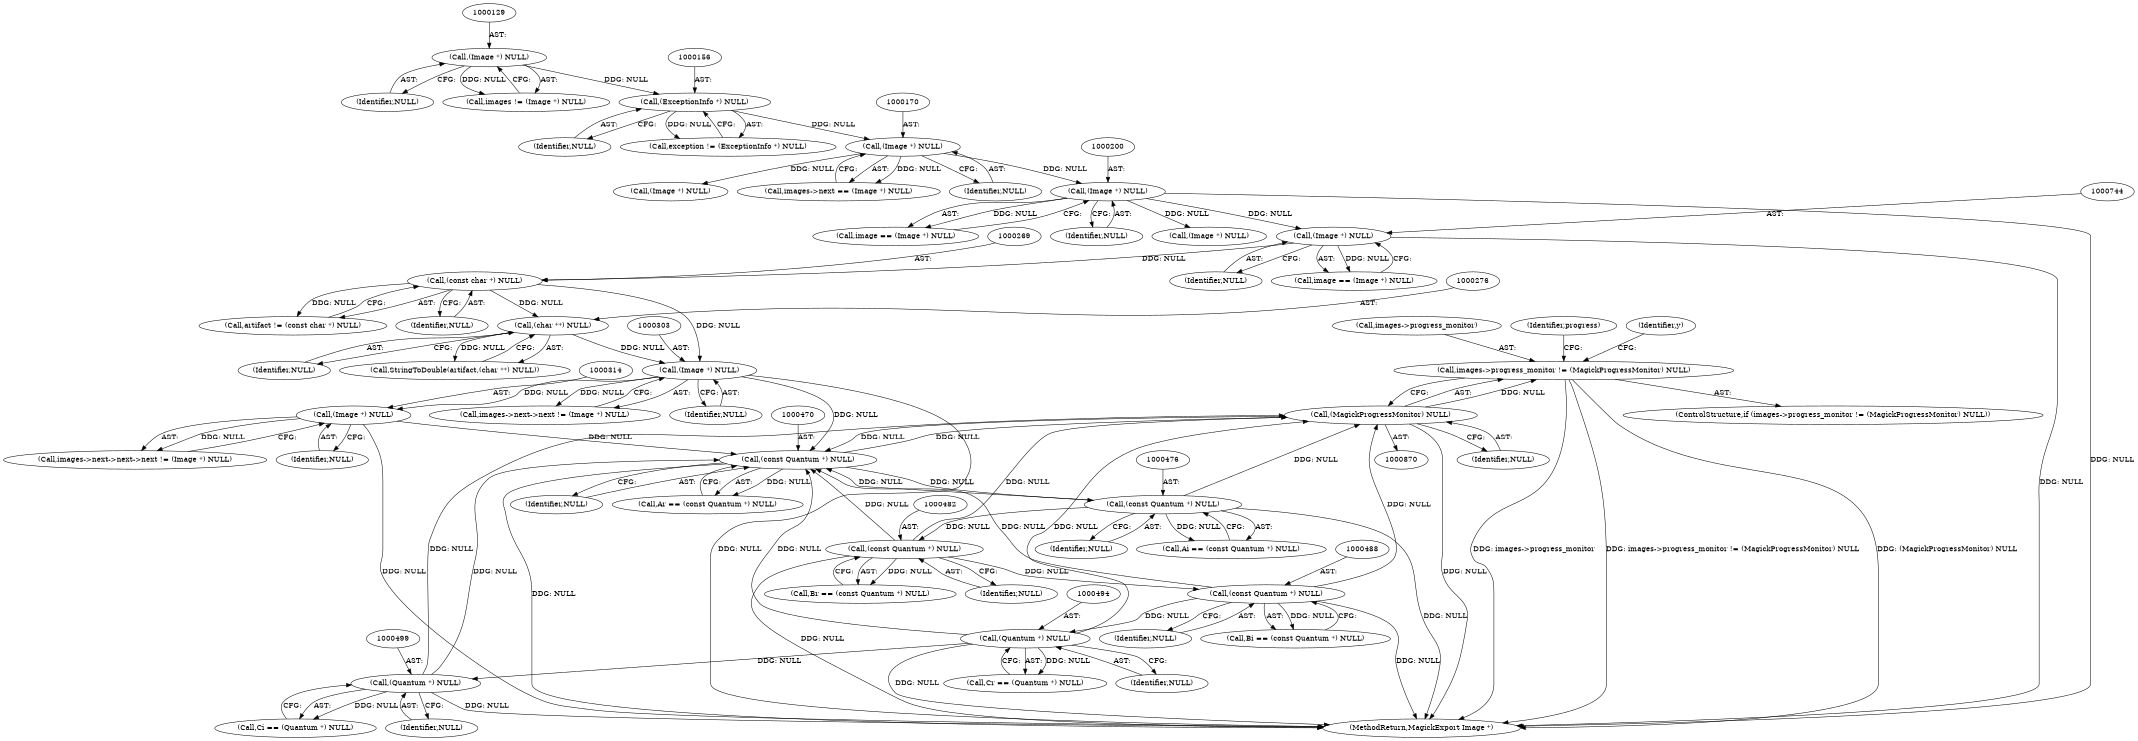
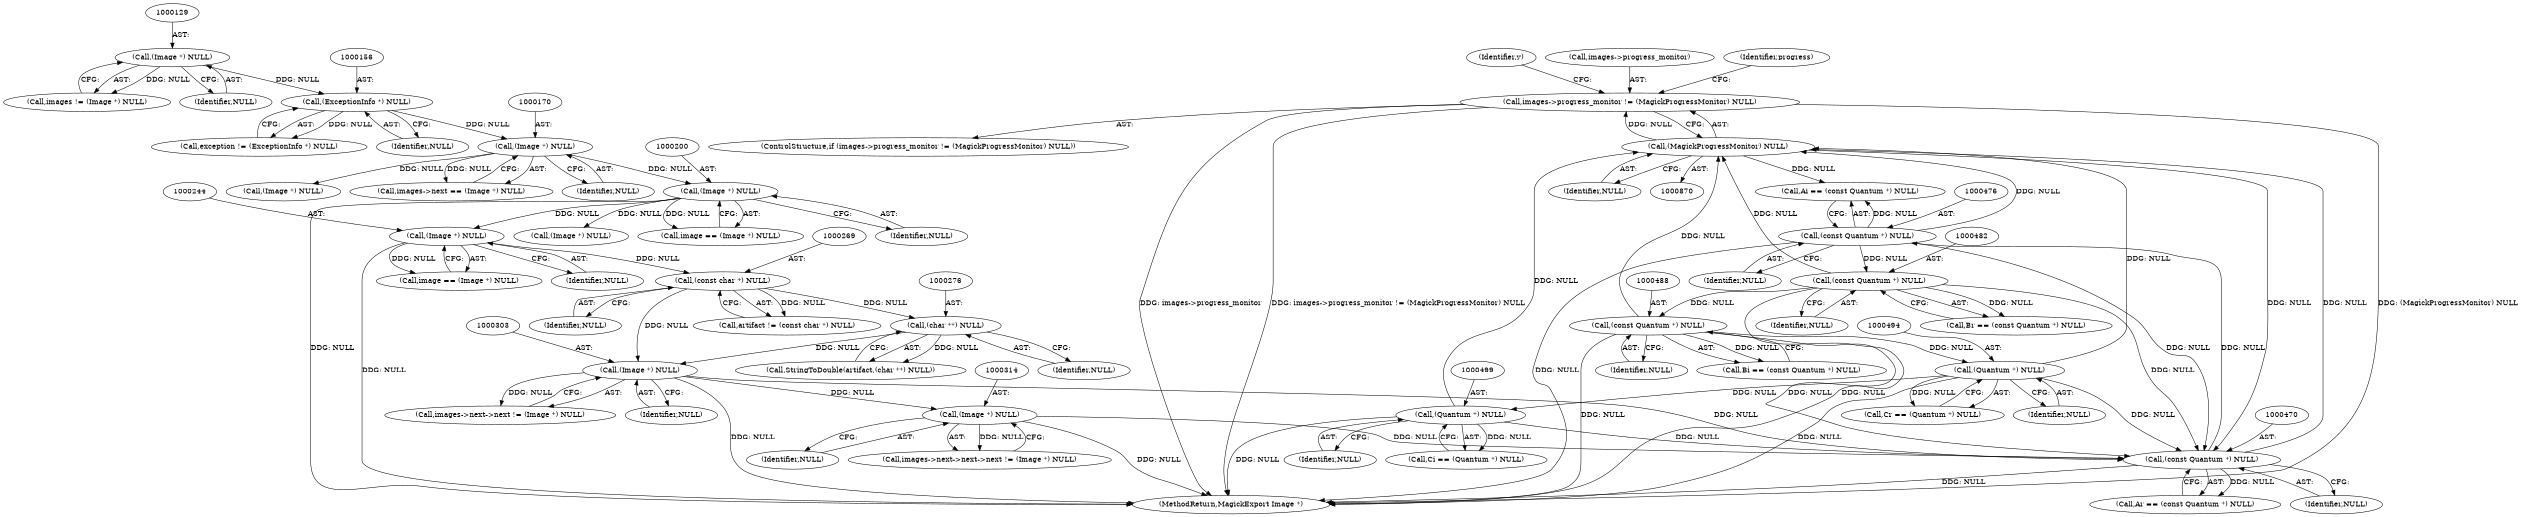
node "1000744": label "1000744" -> "1000244"
edge "(Call,(MagickProgressMonitor) NULL)" -> "(MethodReturn,MagickExport Image *)": now "(Call,(MagickProgressMonitor) NULL)" -> "(Call,Ai == (const Quantum *) NULL)"
